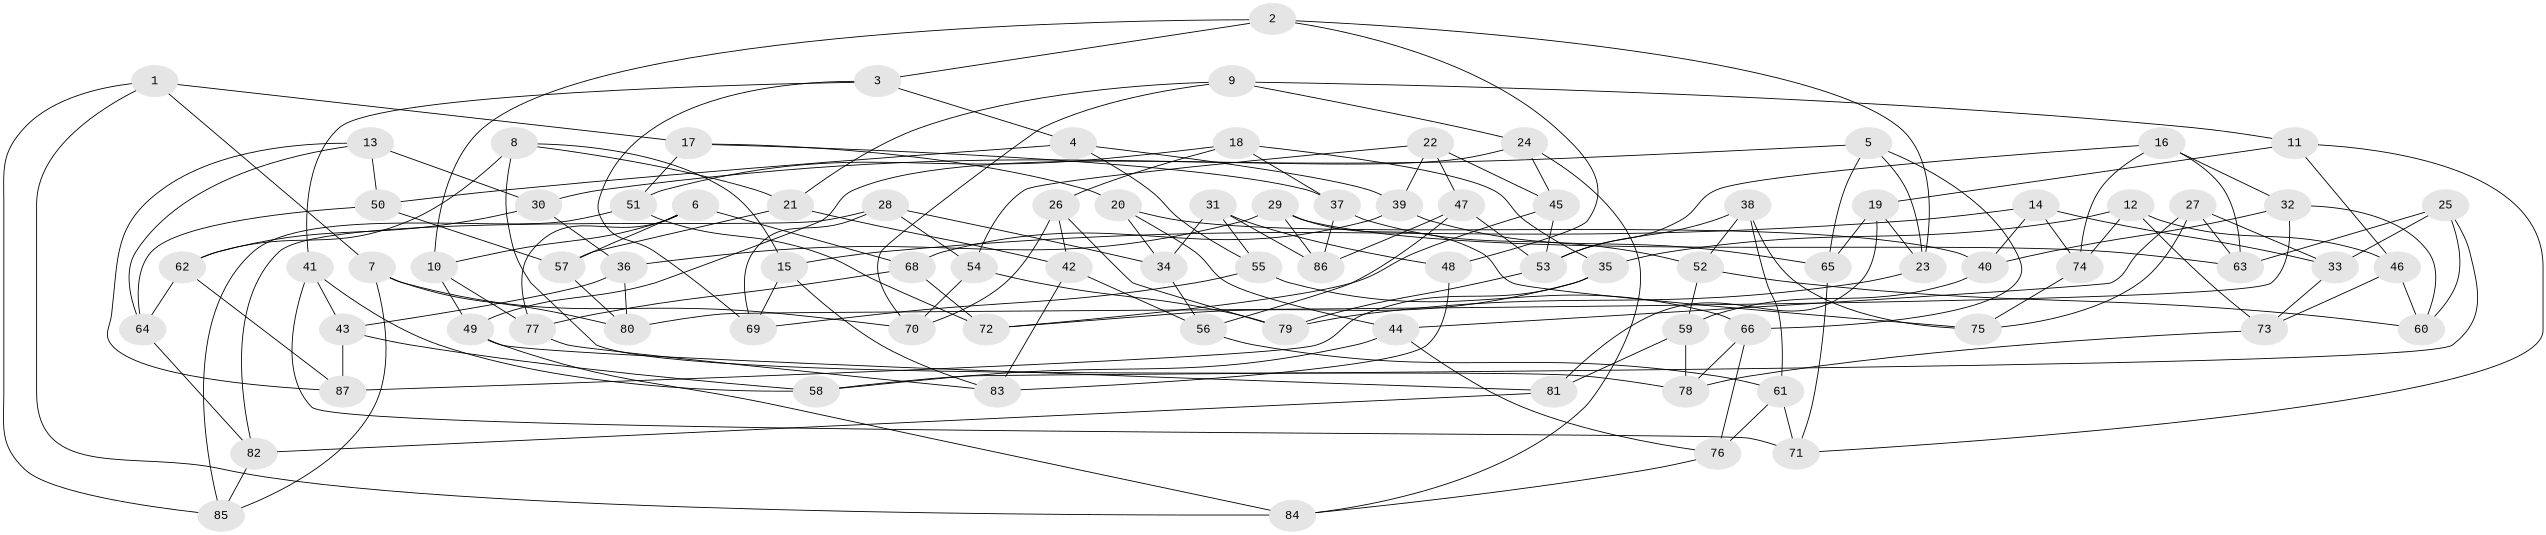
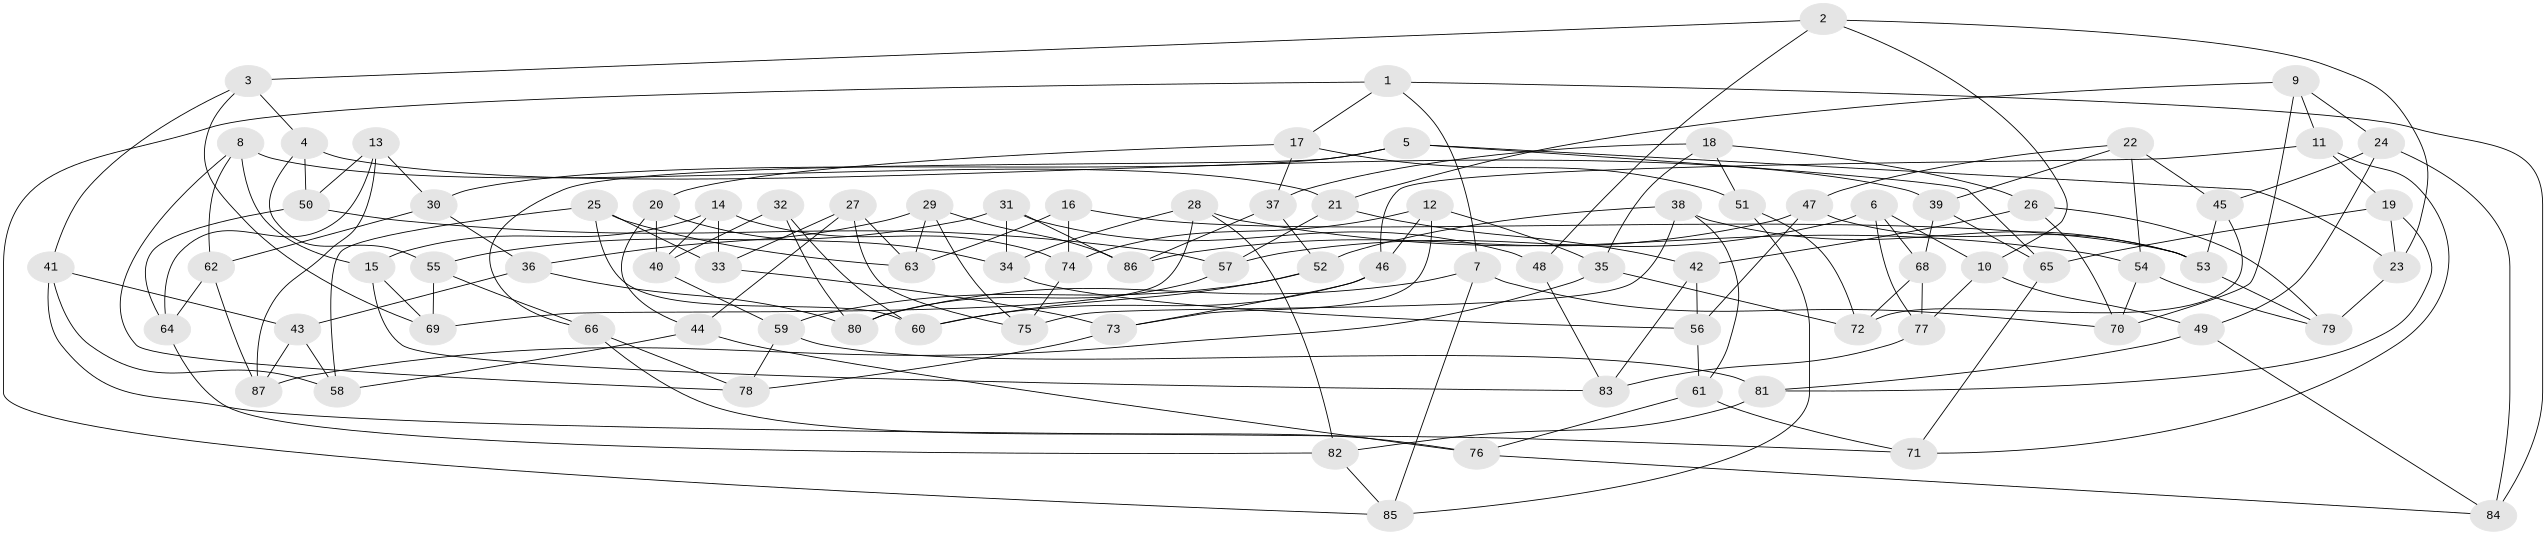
edge "16" -- "32": removed
